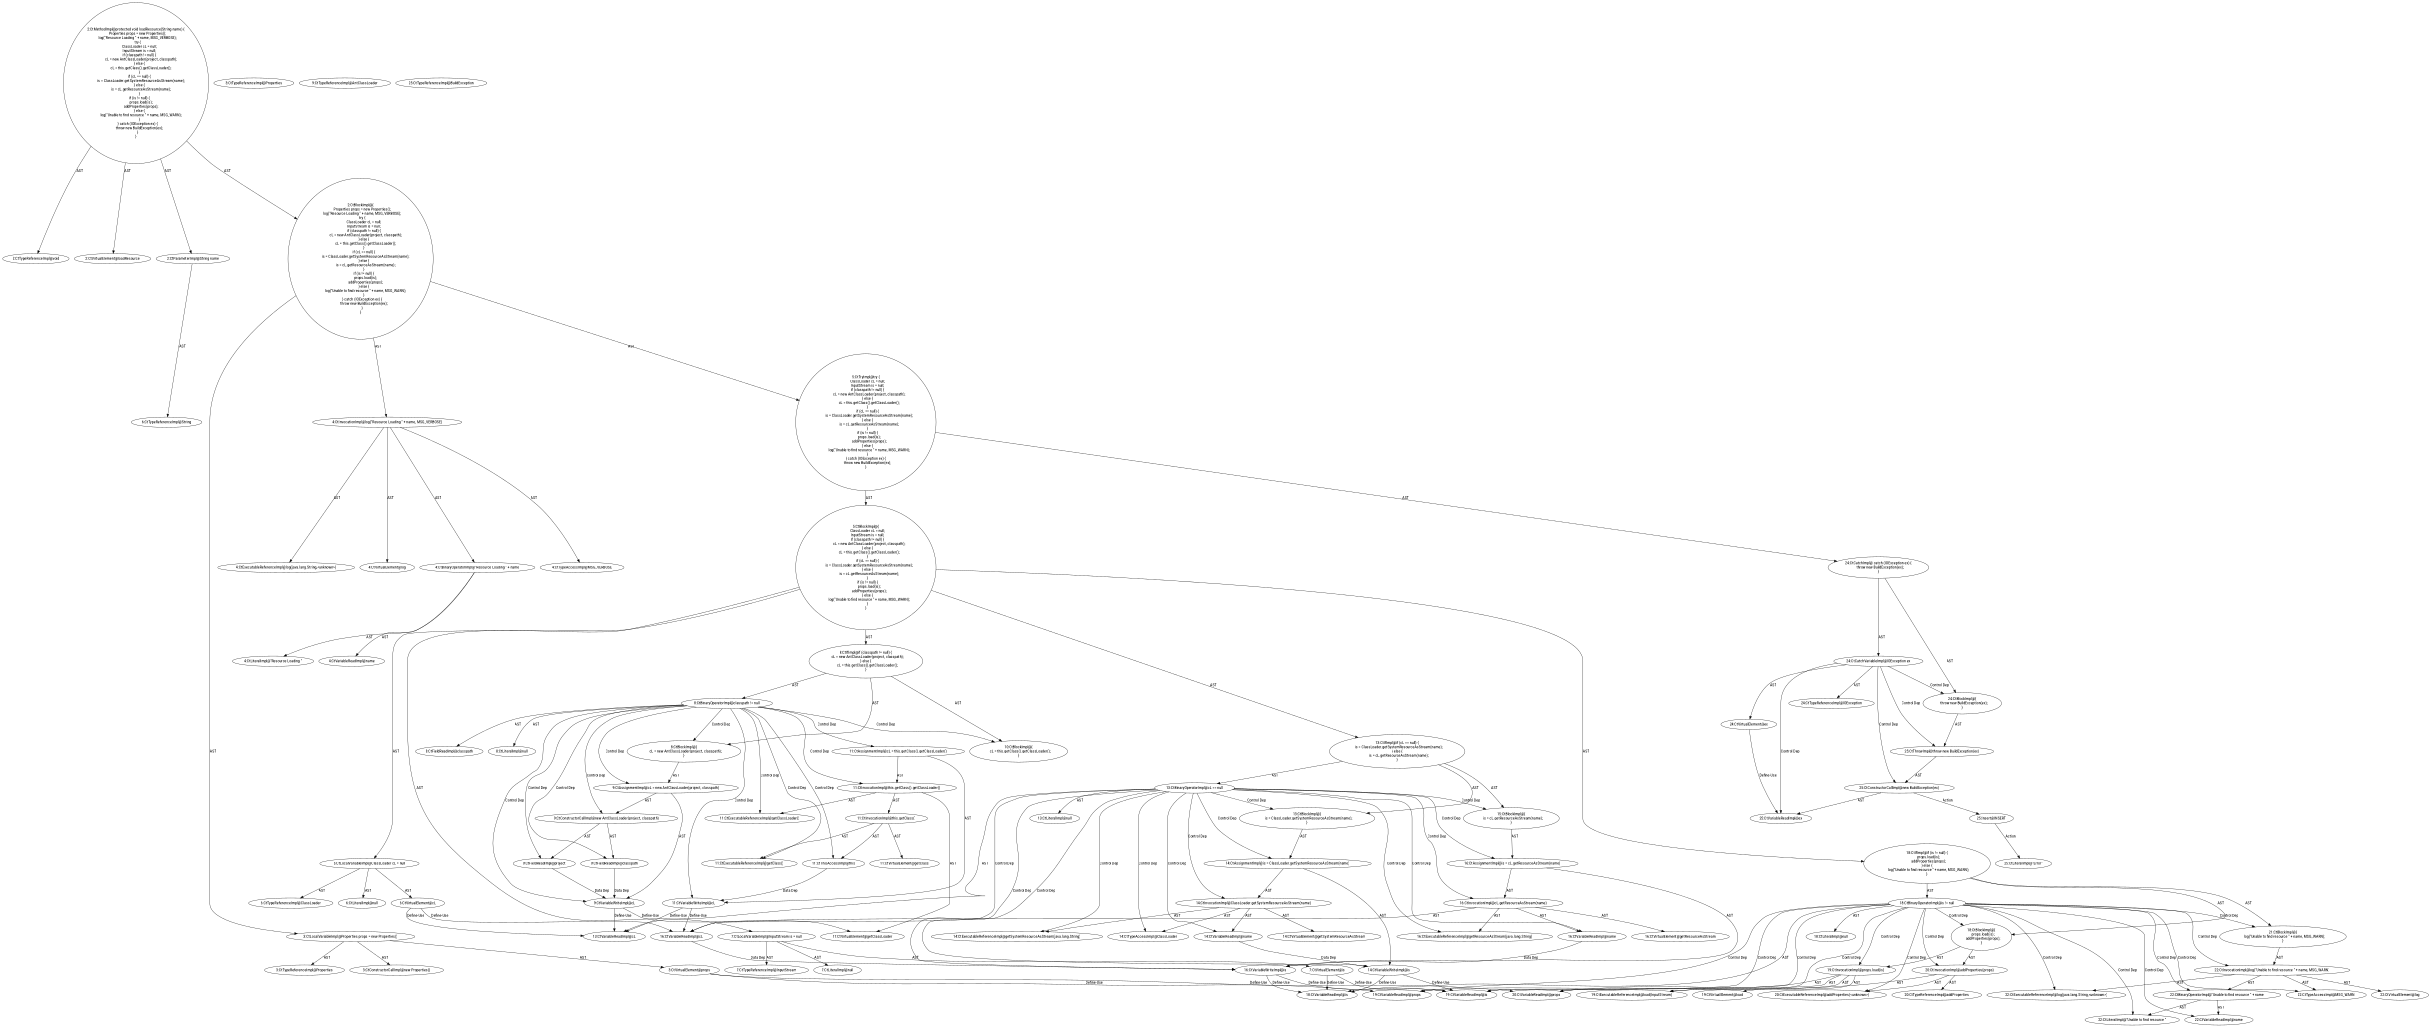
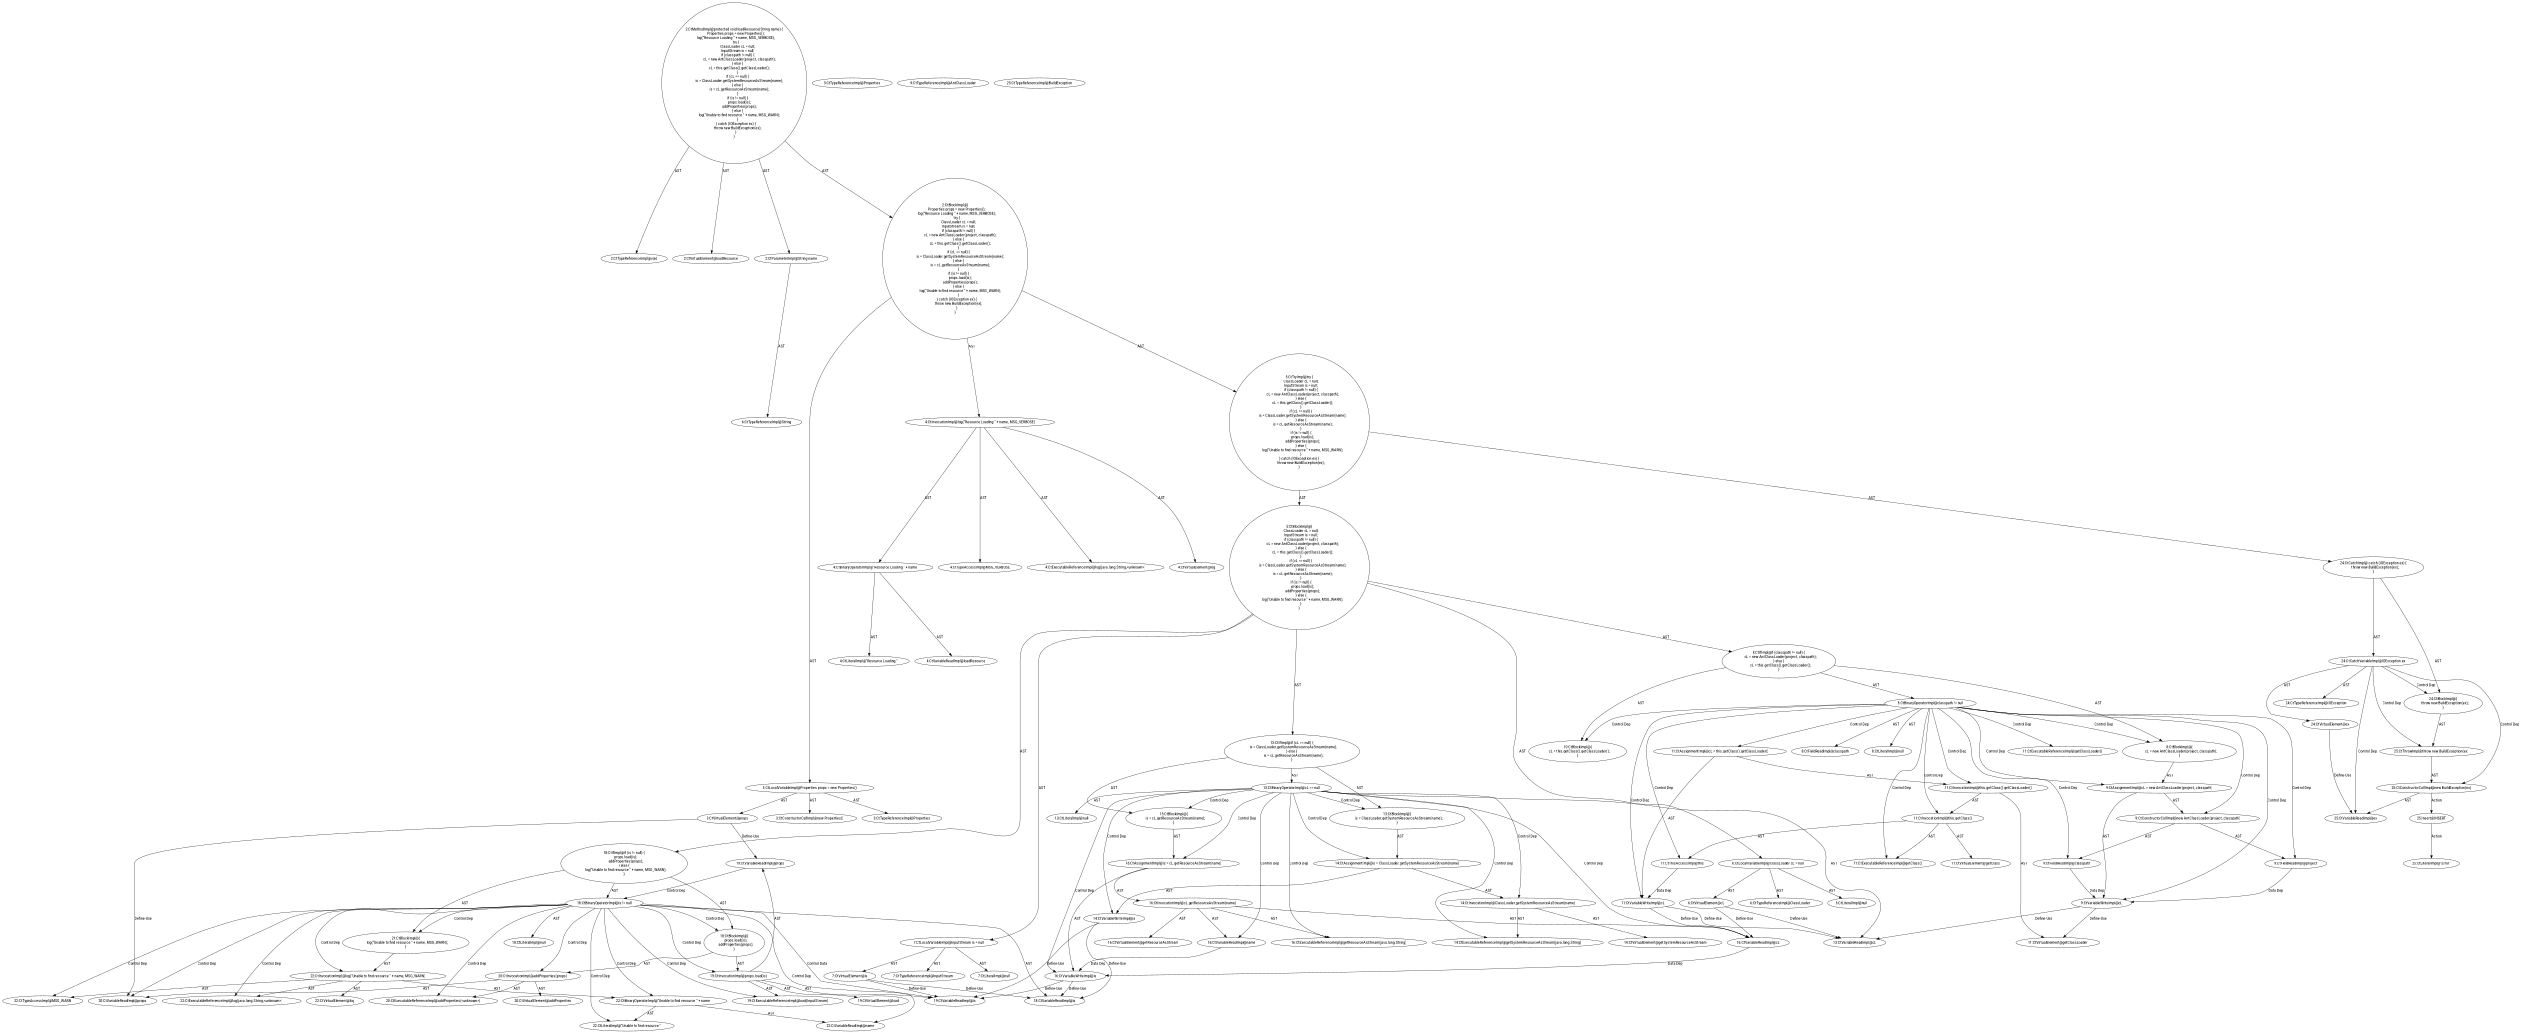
node "4:CtVariableReadImpl@name": label "4:CtVariableReadImpl@name" -> "4:CtVariableReadImpl@loadResource"
edge "8:CtBinaryOperatorImpl@classpath != null" -> "11:CtInvocationImpl@this.getClass()": added, label "Control Dep"
edge "13:CtBinaryOperatorImpl@cL == null" -> "16:CtInvocationImpl@cL.getResourceAsStream(name)": removed, label "Control Dep"
edge "11:CtInvocationImpl@this.getClass().getClassLoader()" -> "11:CtExecutableReferenceImpl@getClassLoader()": removed, label "AST"
node "14:CtTypeAccessImpl@ClassLoader": removed
node "14:CtVariableReadImpl@name": removed
edge "18:CtBinaryOperatorImpl@is != null" -> "19:CtVariableReadImpl@is": label "Control Dep" -> "Control Data"
edge "18:CtBinaryOperatorImpl@is != null" -> "19:CtVariableReadImpl@props": reversed
node "20:CtTypeReferenceImpl@addProperties": label "20:CtTypeReferenceImpl@addProperties" -> "20:CtVirtualElement@addProperties"
